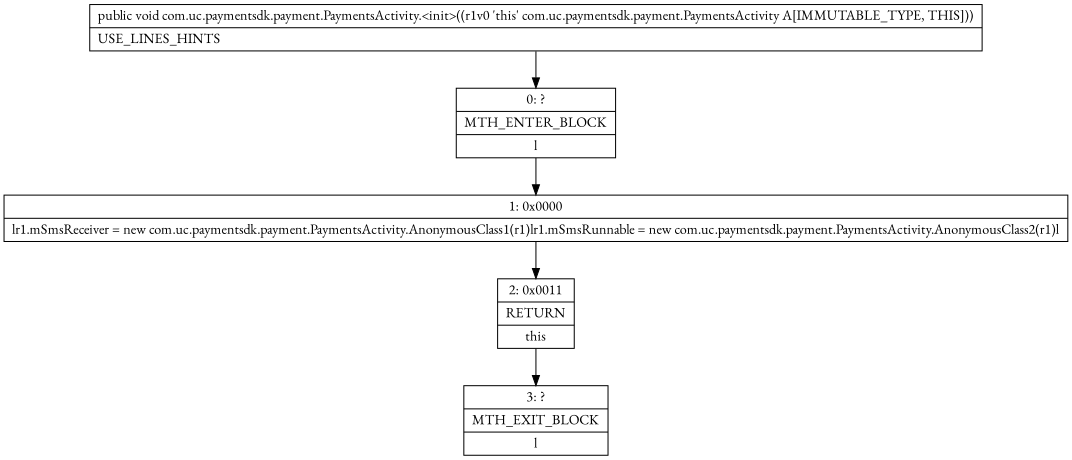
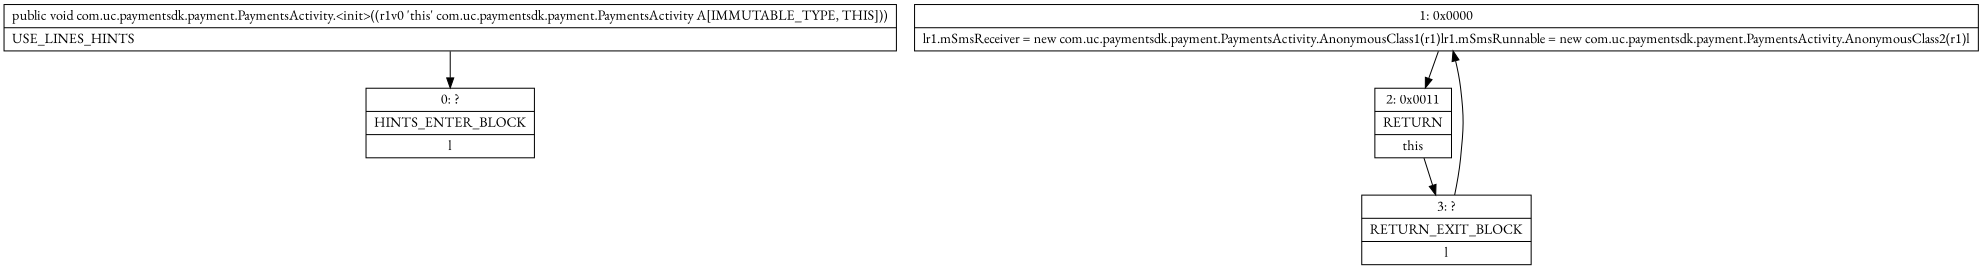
node "0: ?": text "MTH_ENTER_BLOCK" -> "HINTS_ENTER_BLOCK"
edge "0: ?" -> "1: 0x0000": now "3: ?" -> "1: 0x0000"
node "3: ?": text "MTH_EXIT_BLOCK" -> "RETURN_EXIT_BLOCK"
